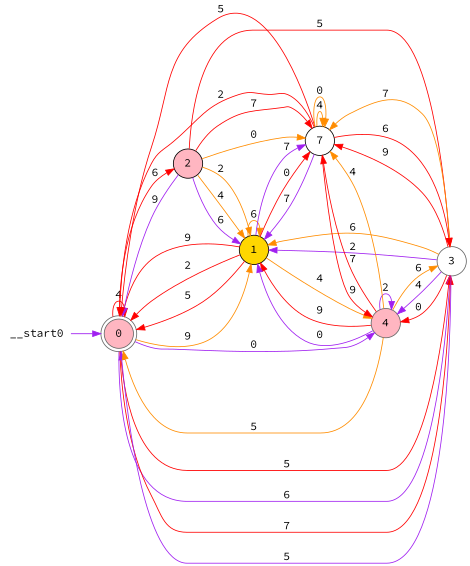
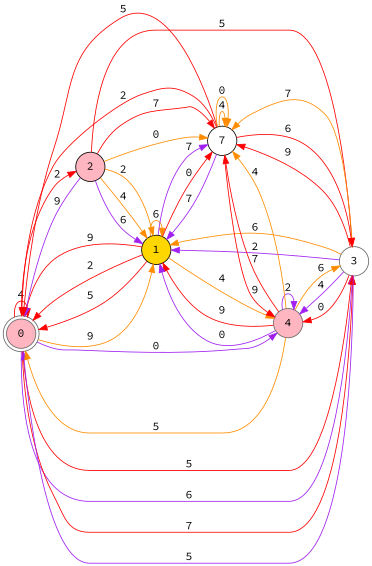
edge "0" -> "2": label "6" -> "2"
node "__start0": removed
